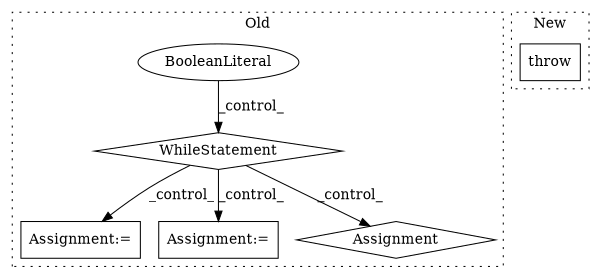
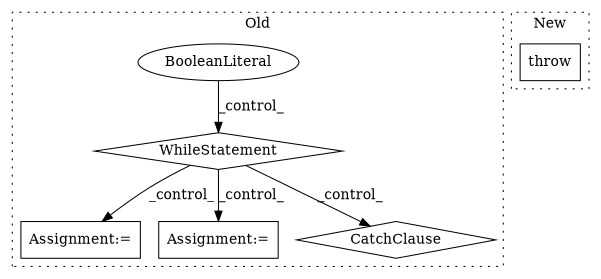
node "Assignment": label "Assignment" -> "CatchClause"
